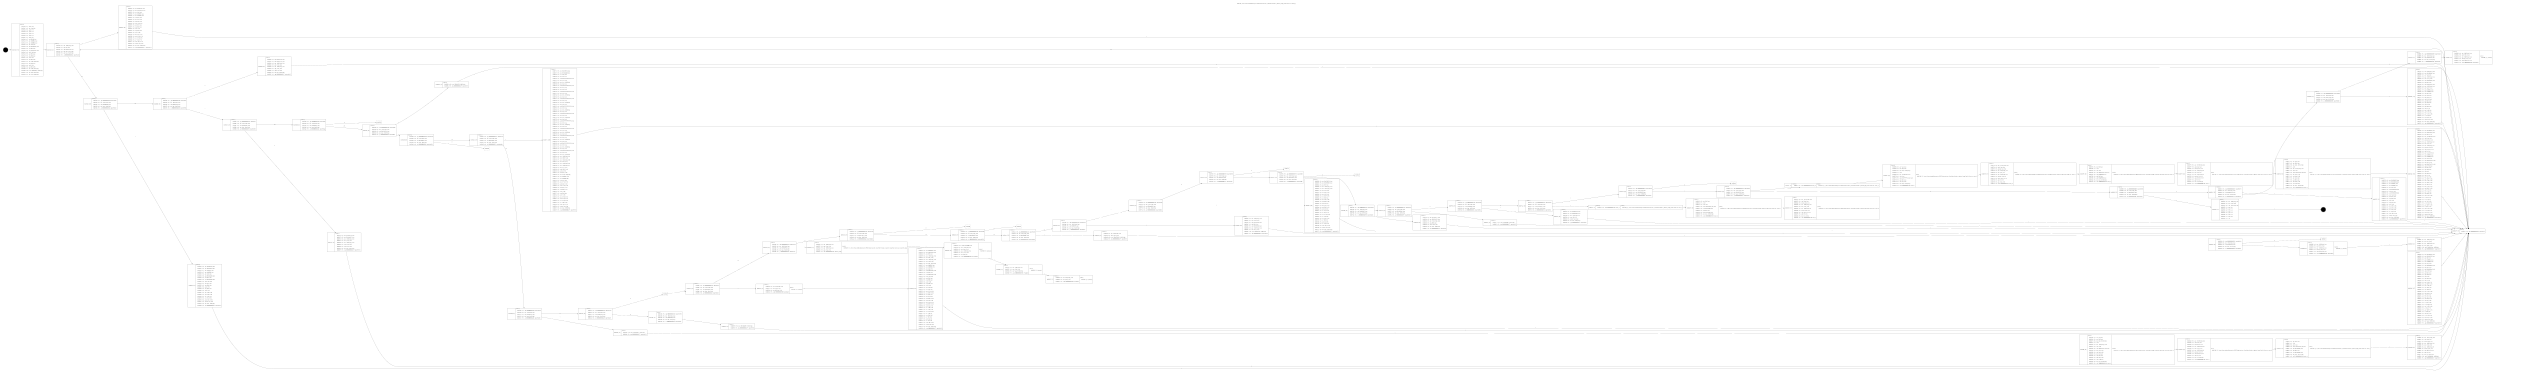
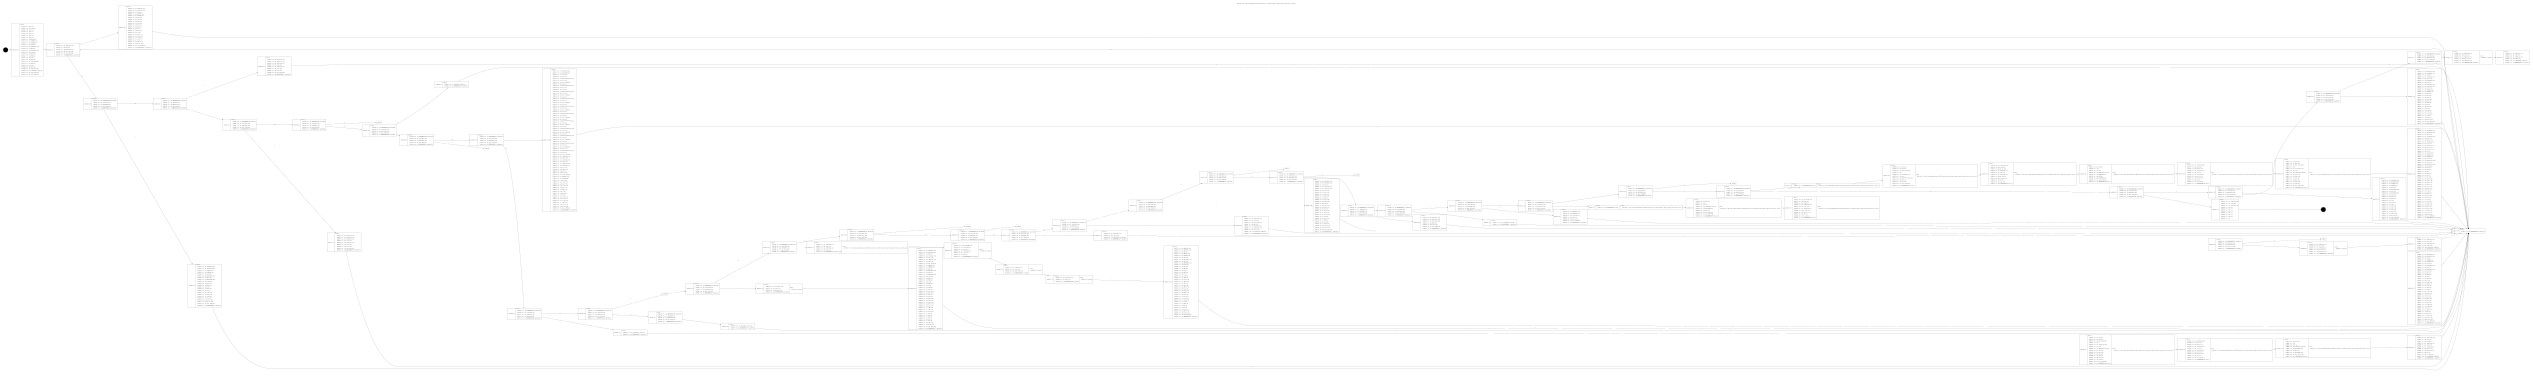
node "0x4023d0 [32]": added
node "0x402971 [147]": added
